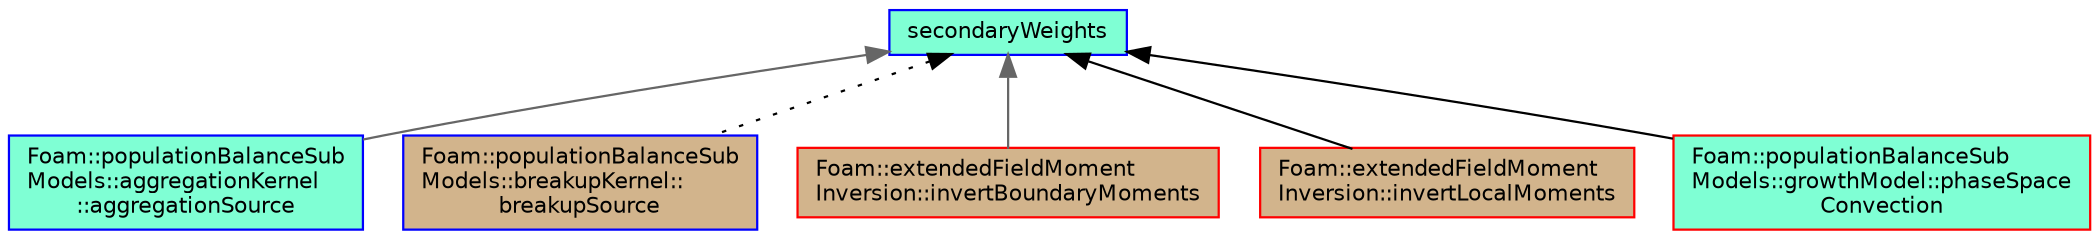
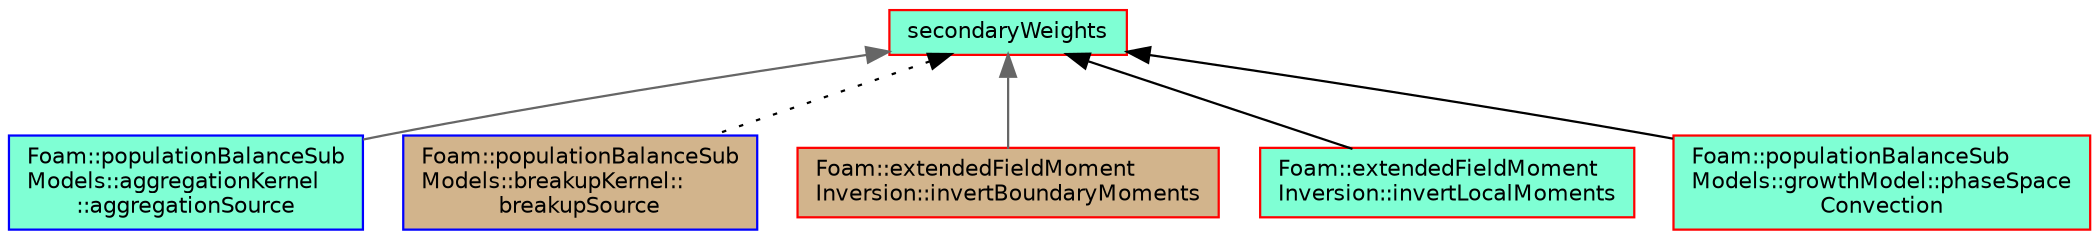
node "secondaryWeights": color blue -> red
node "Foam::extendedFieldMoment Inversion::invertLocalMoments": fillcolor tan -> aquamarine
